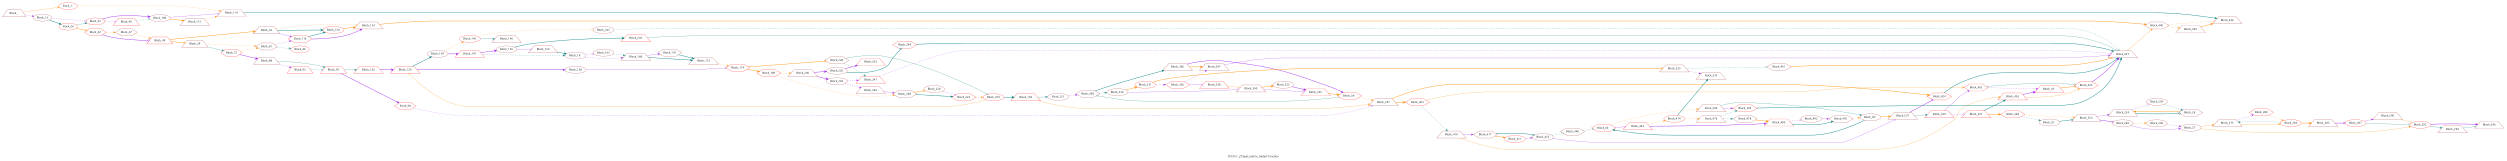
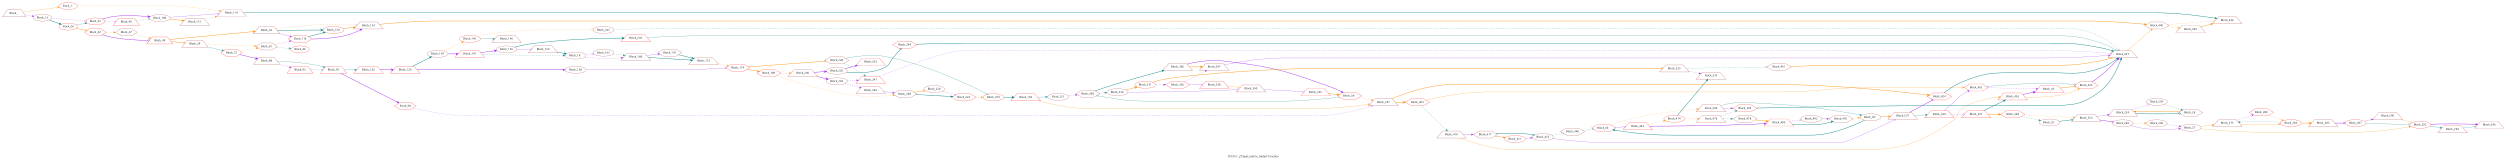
node "Block_352": removed
edge "Block_229" -> "Block_126": removed
